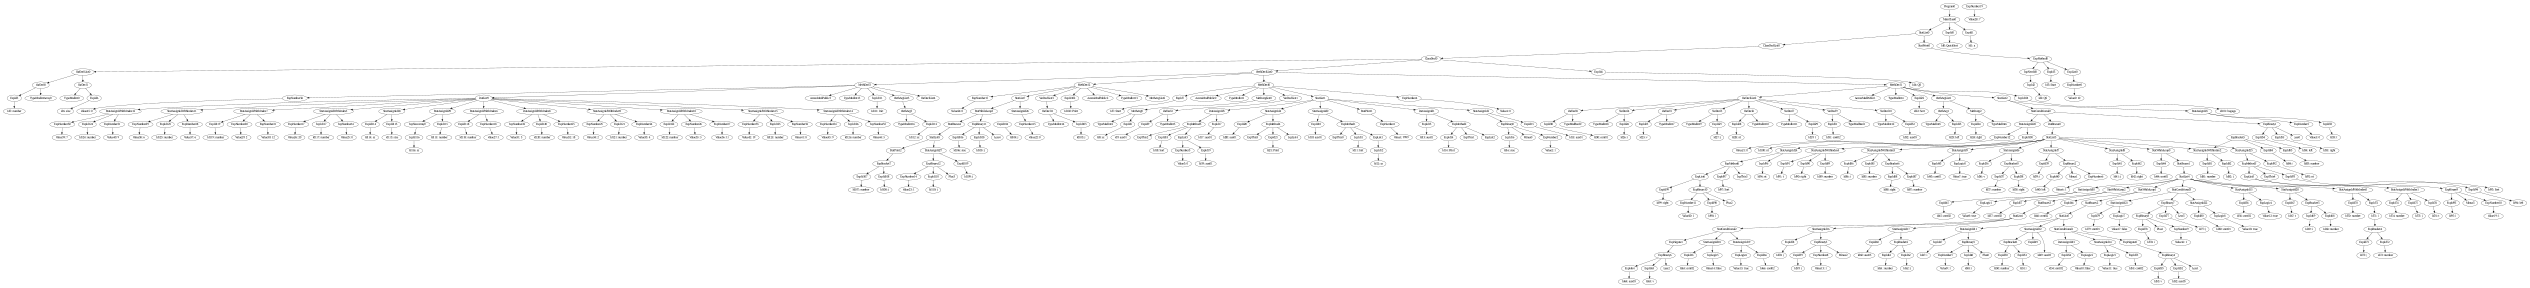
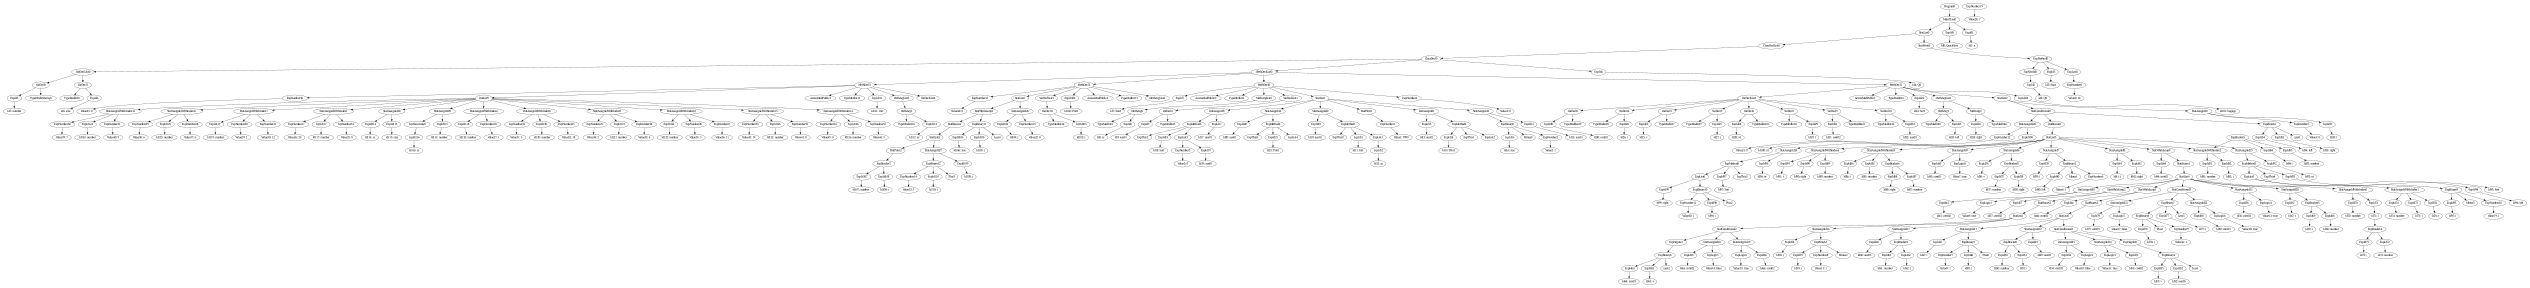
edge "StatAssignId26" -> "ExpId104": added
edge "StatAssignId12" -> "Id49: aux03": now "ExpId49" -> "Id49: aux03"
